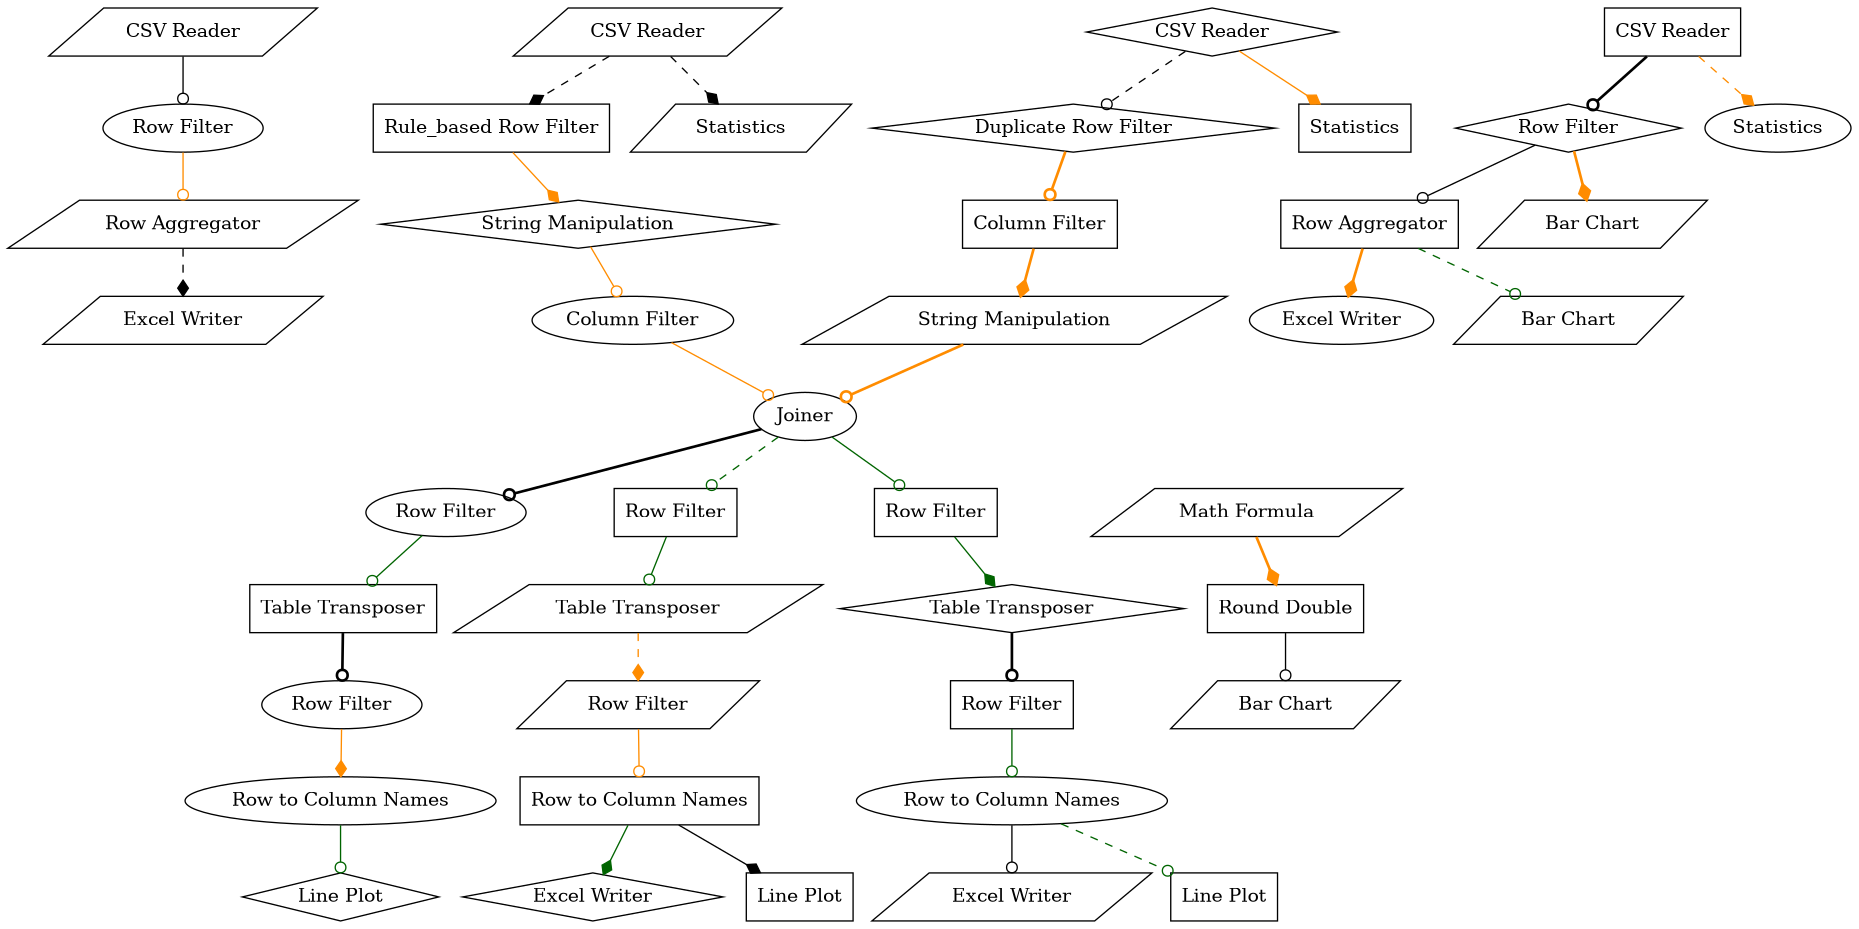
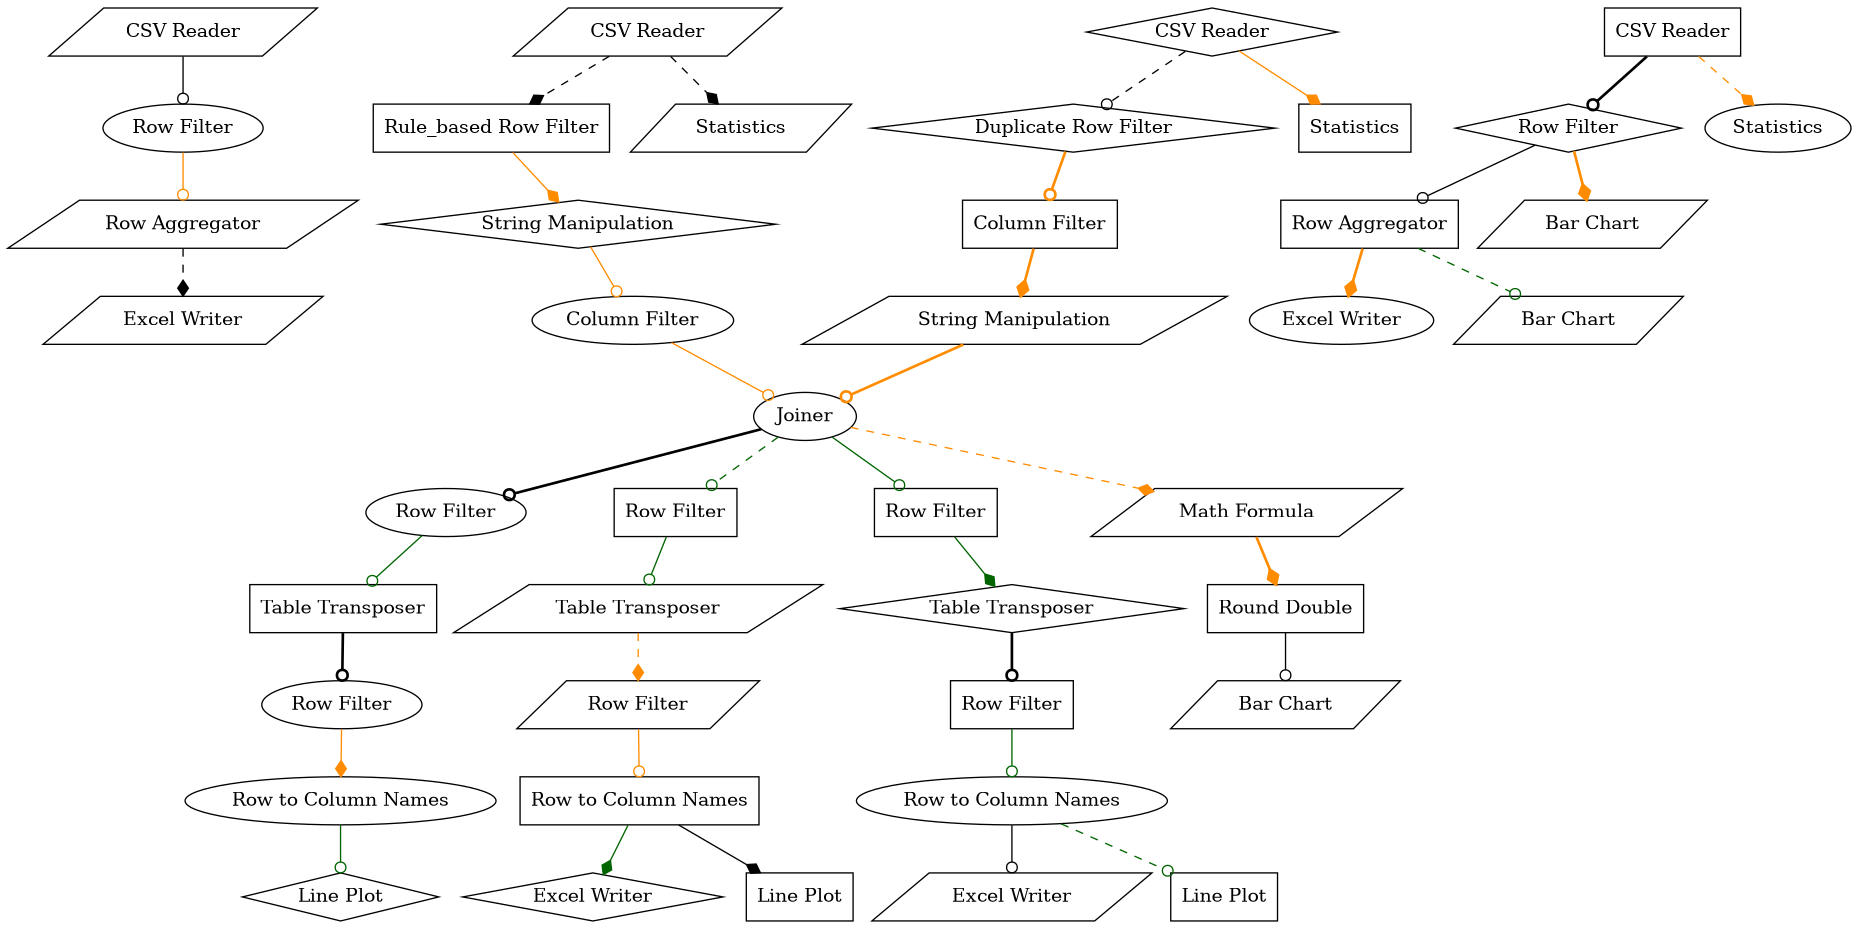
edge "Joiner" -> "Math Formula": added
